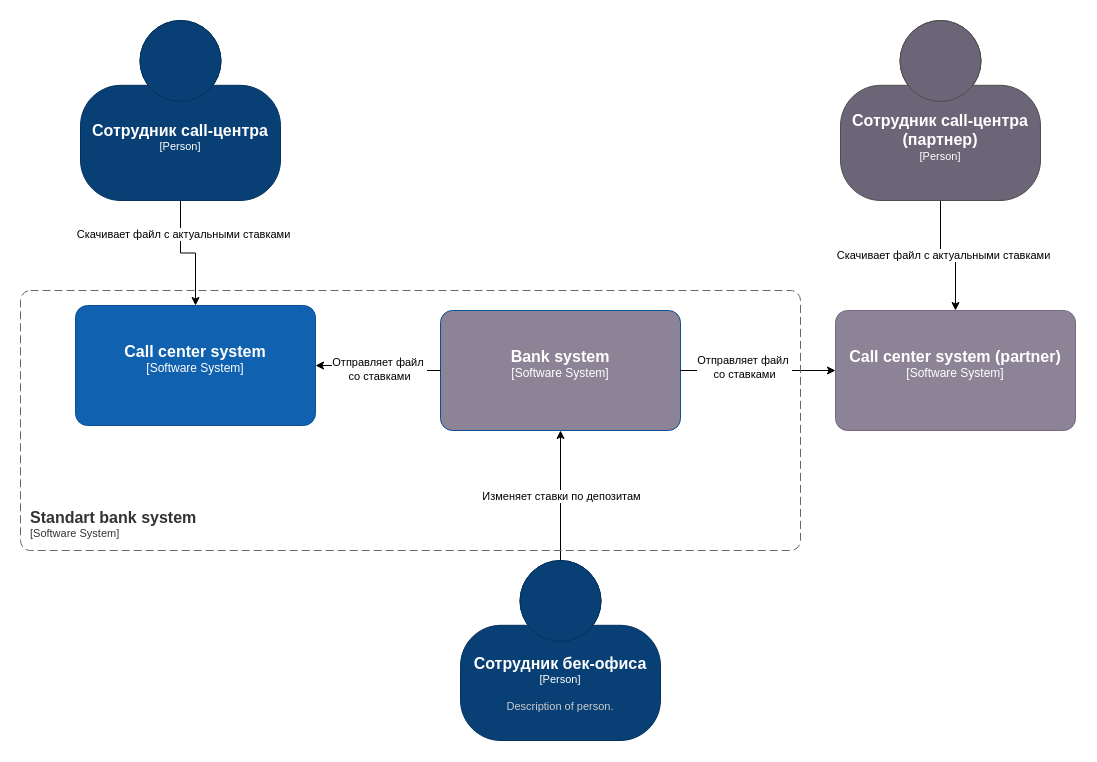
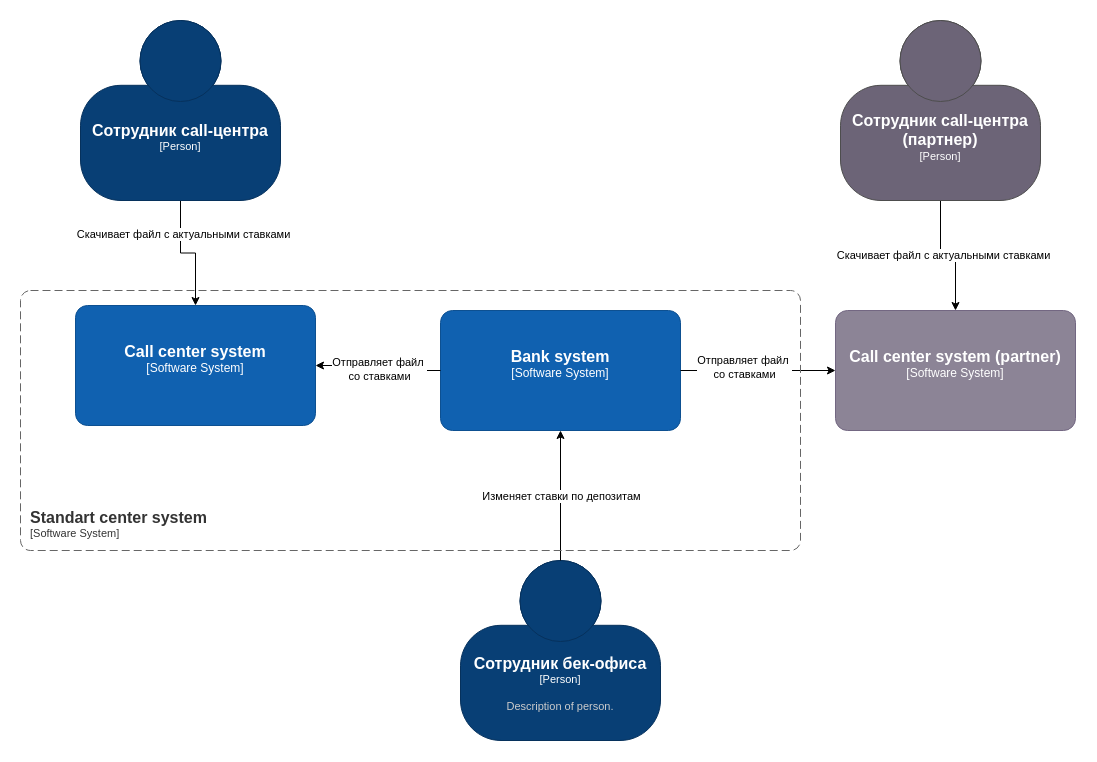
node "Bank system [Software System]": fillcolor #8c8496 -> #1061b0
node "Standart bank system [Software System]": label "Standart bank system [Software System]" -> "Standart center system [Software System]"
